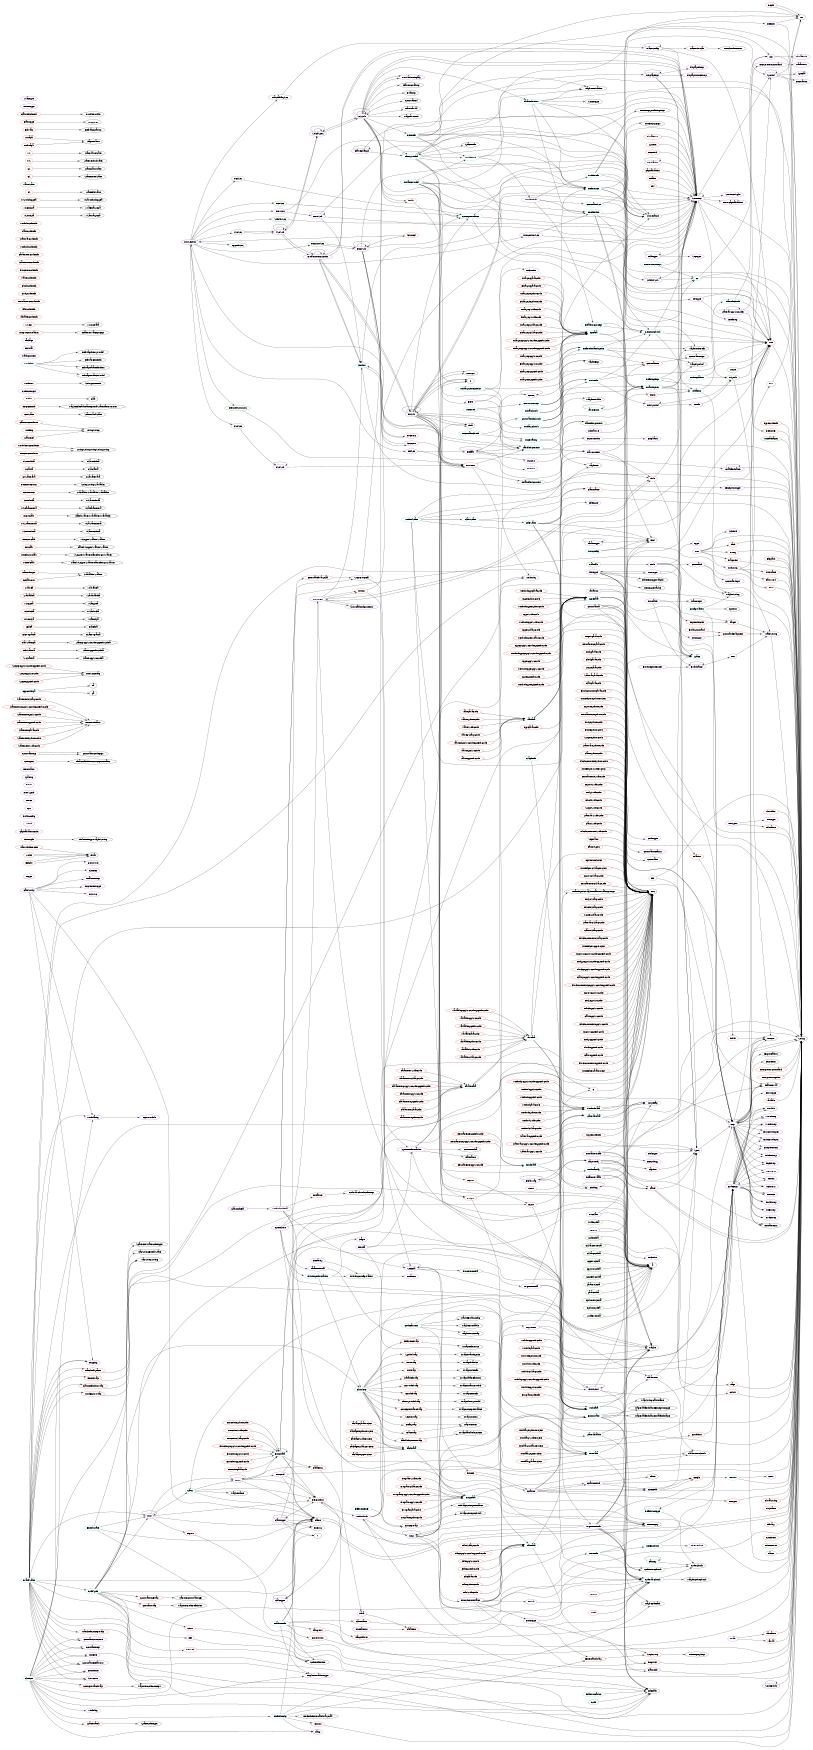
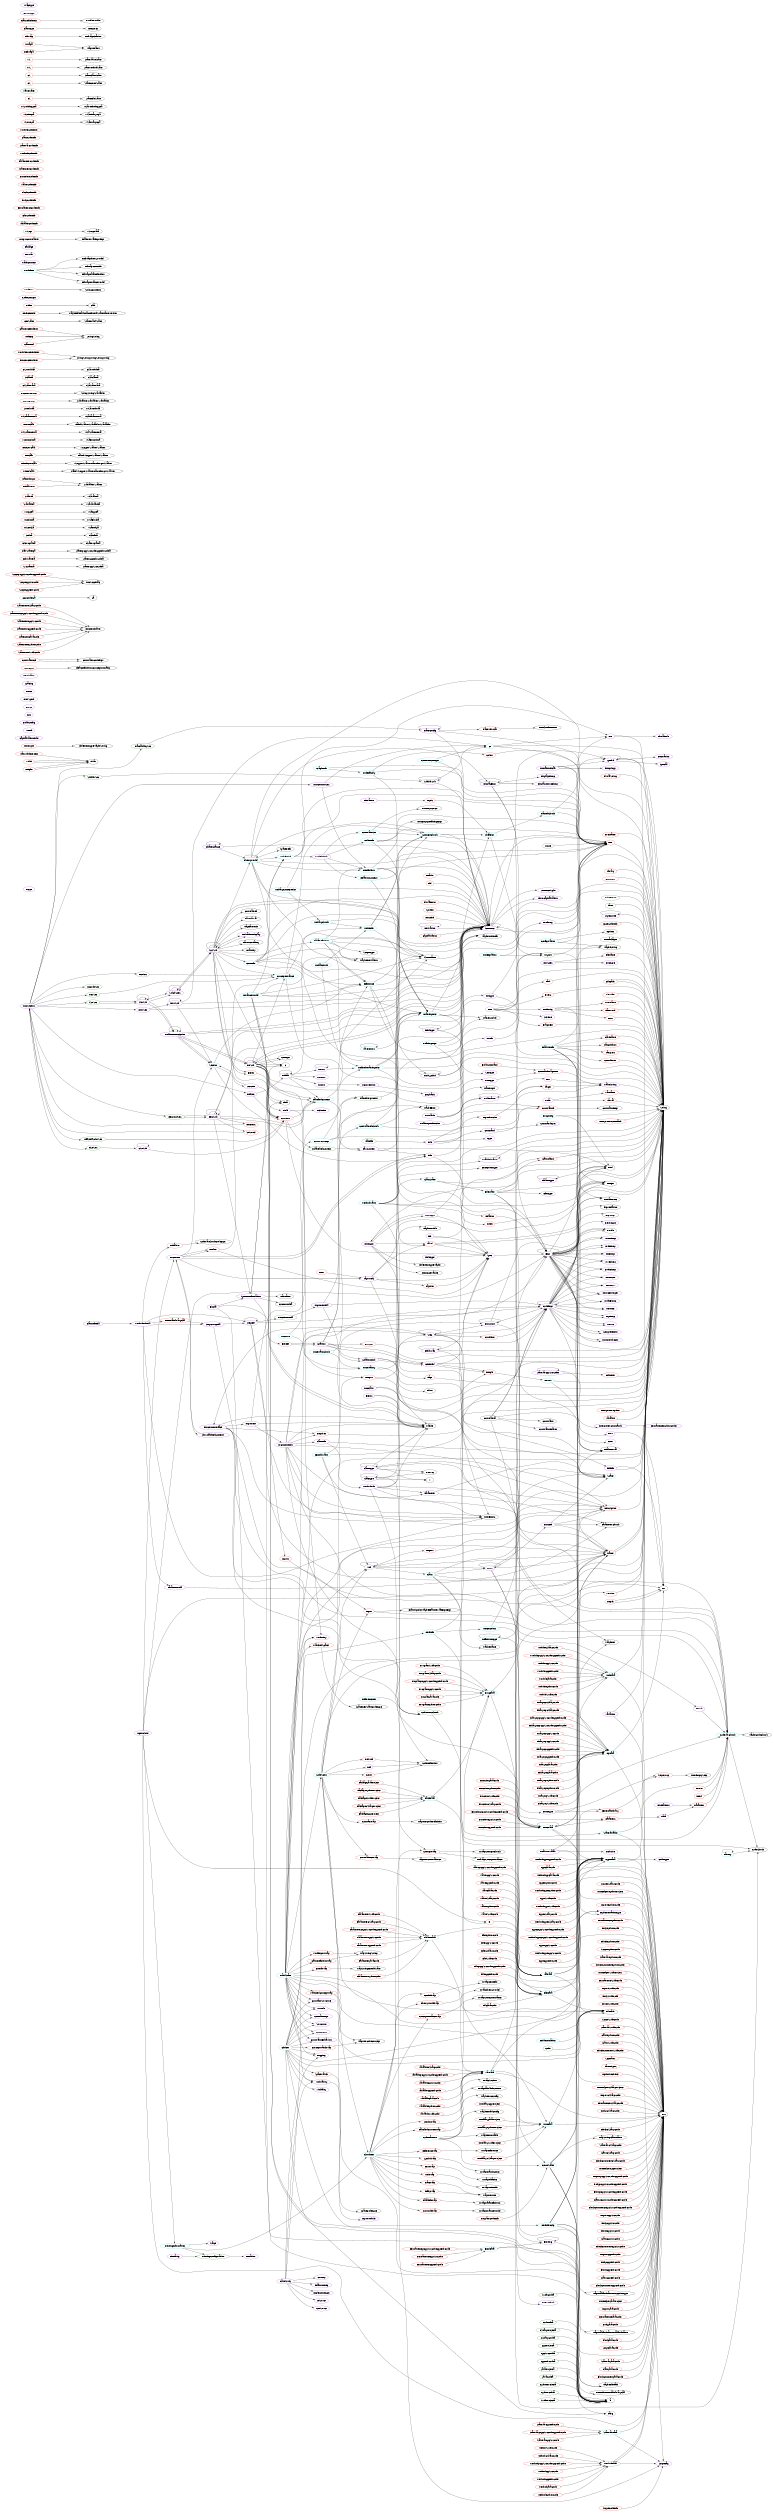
node "DataItem_": label "DataItem_" -> "PermanencePythonCode_"
node "xa": removed
edge "Description" -> "MethodInfo": reversed
